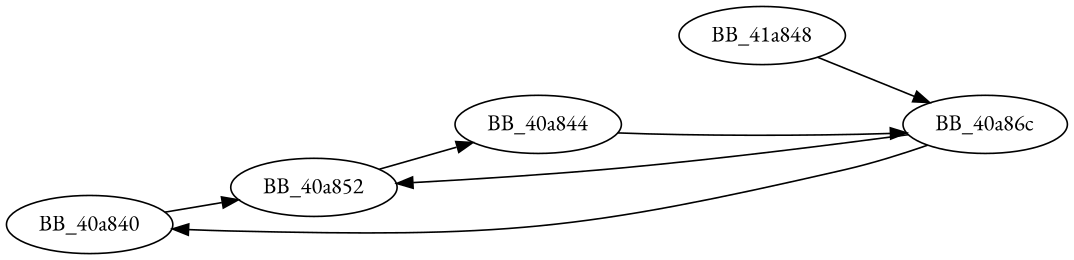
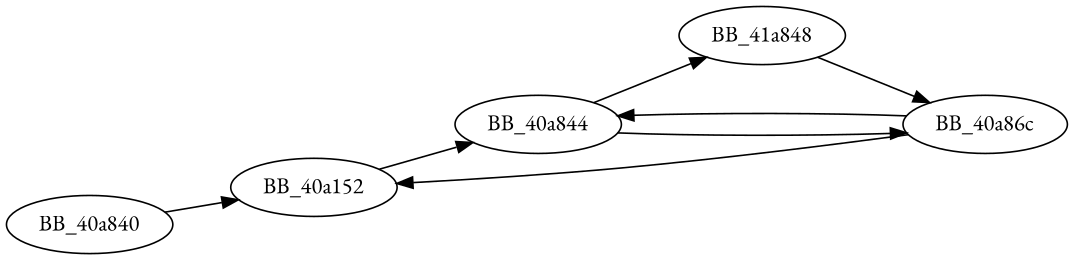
edge "BB_40a844" -> "BB_41a848": added
node "BB_40a852": label "BB_40a852" -> "BB_40a152"
edge "BB_40a86c" -> "BB_40a840": now "BB_40a86c" -> "BB_40a844"
